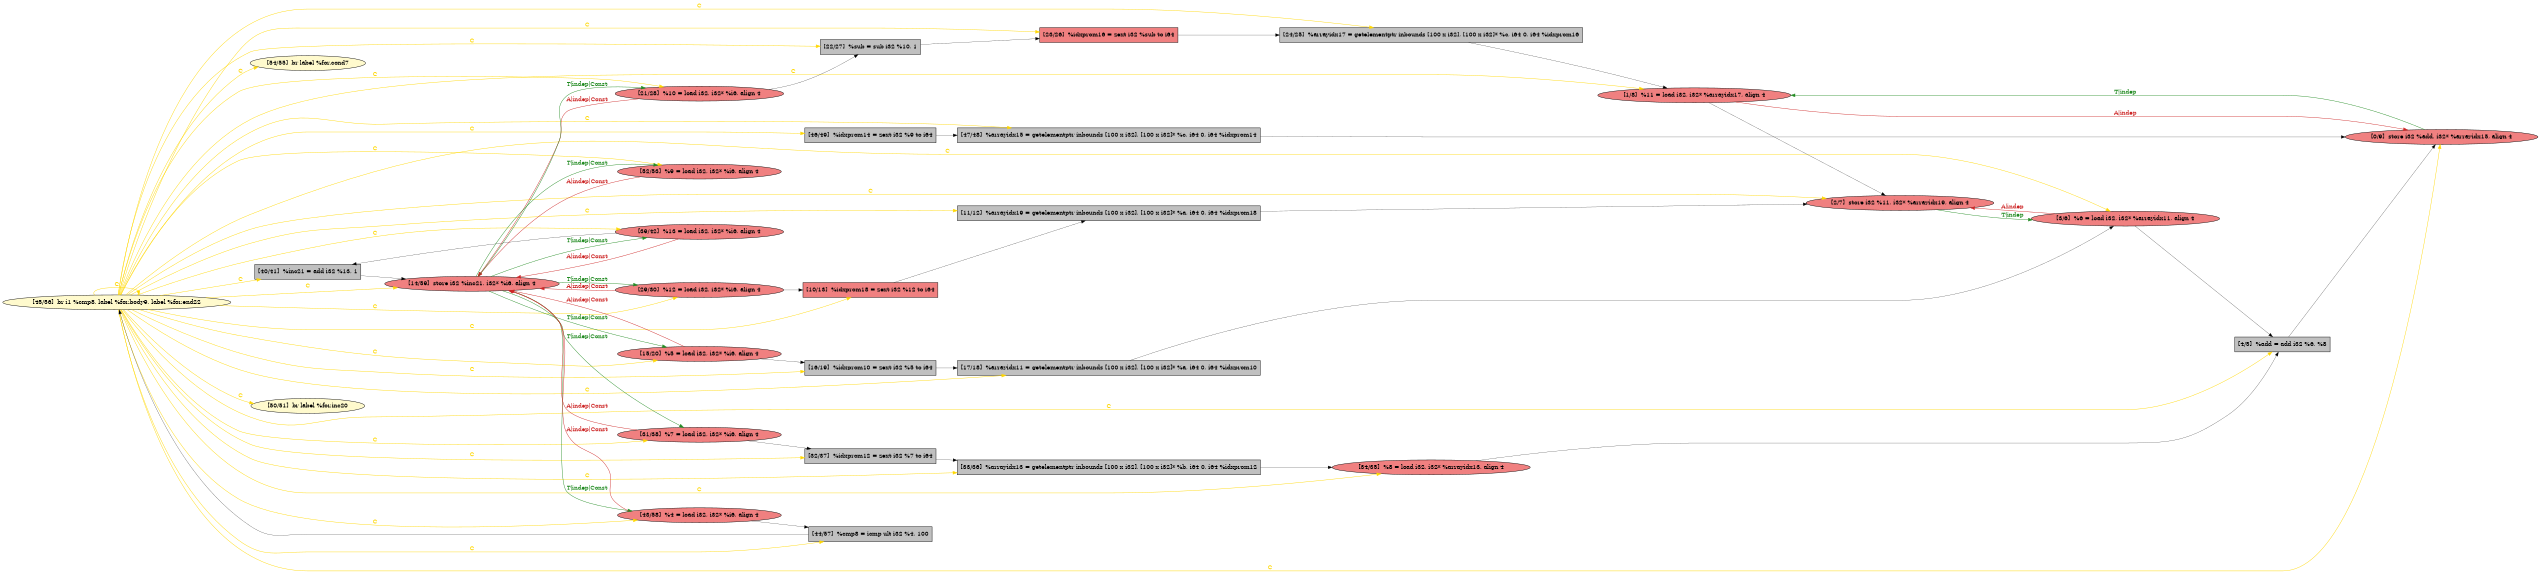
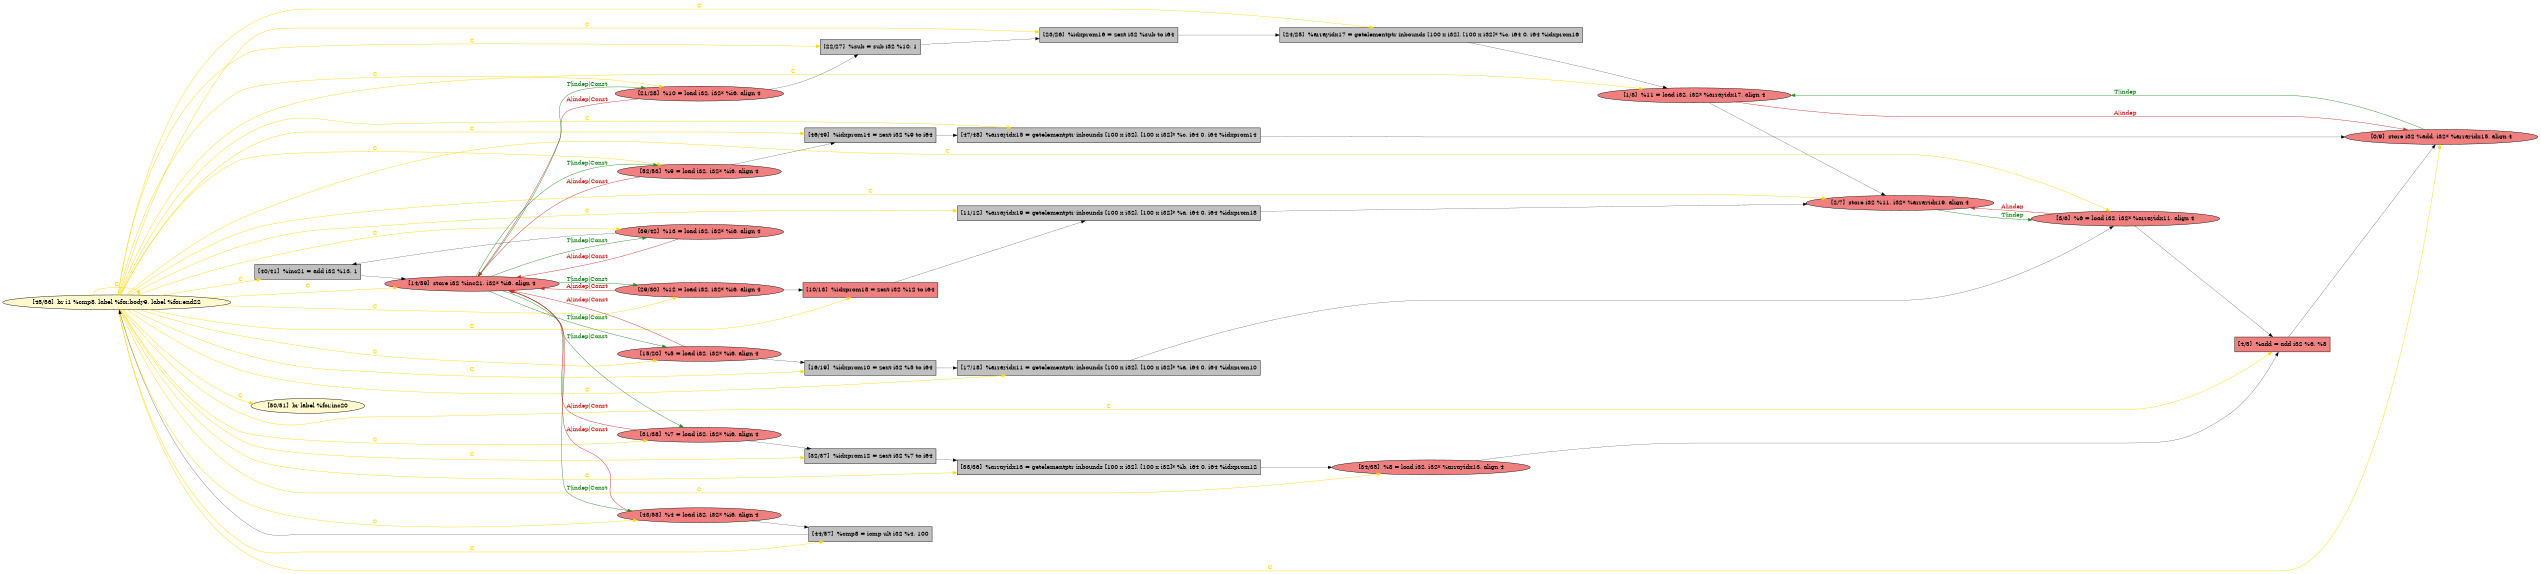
node "[23/26]  %idxprom16 = zext i32 %sub to i64": fillcolor lightcoral -> grey
node "[54/55]  br label %for.cond7": removed
edge "[52/53]  %9 = load i32, i32* %i6, align 4" -> "[46/49]  %idxprom14 = zext i32 %9 to i64": added
node "[4/5]  %add = add i32 %6, %8": fillcolor grey -> lightcoral
